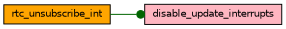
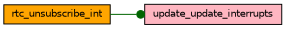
node "disable_update_interrupts": label "disable_update_interrupts" -> "update_update_interrupts"
